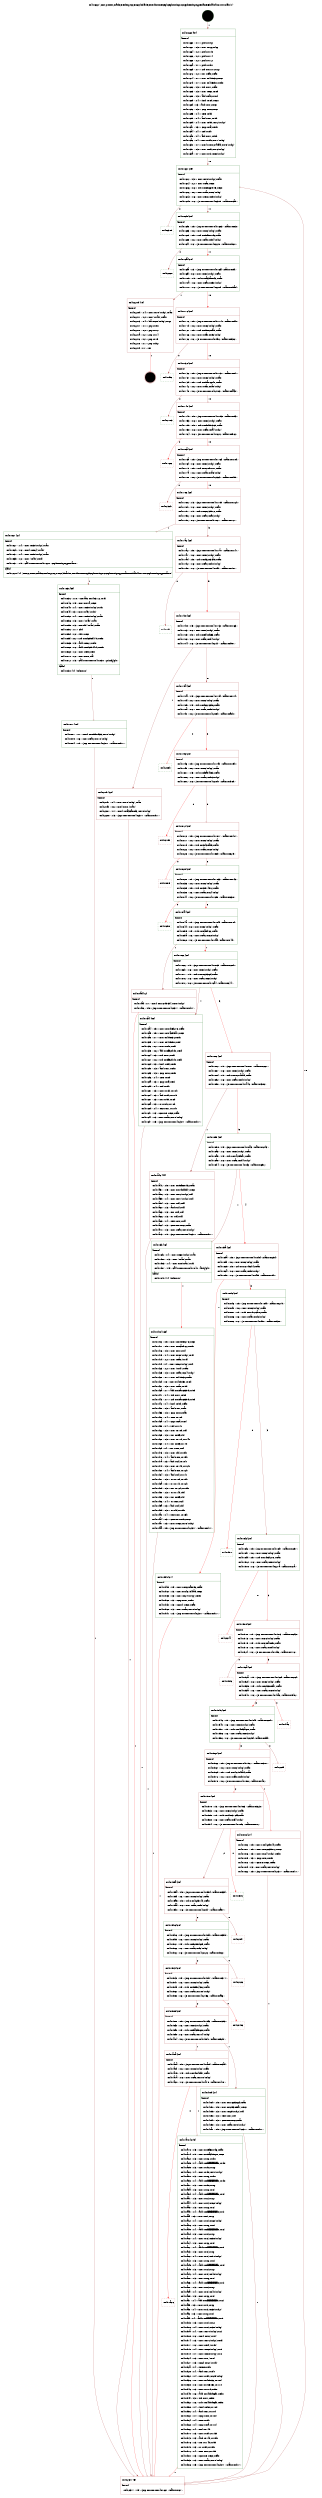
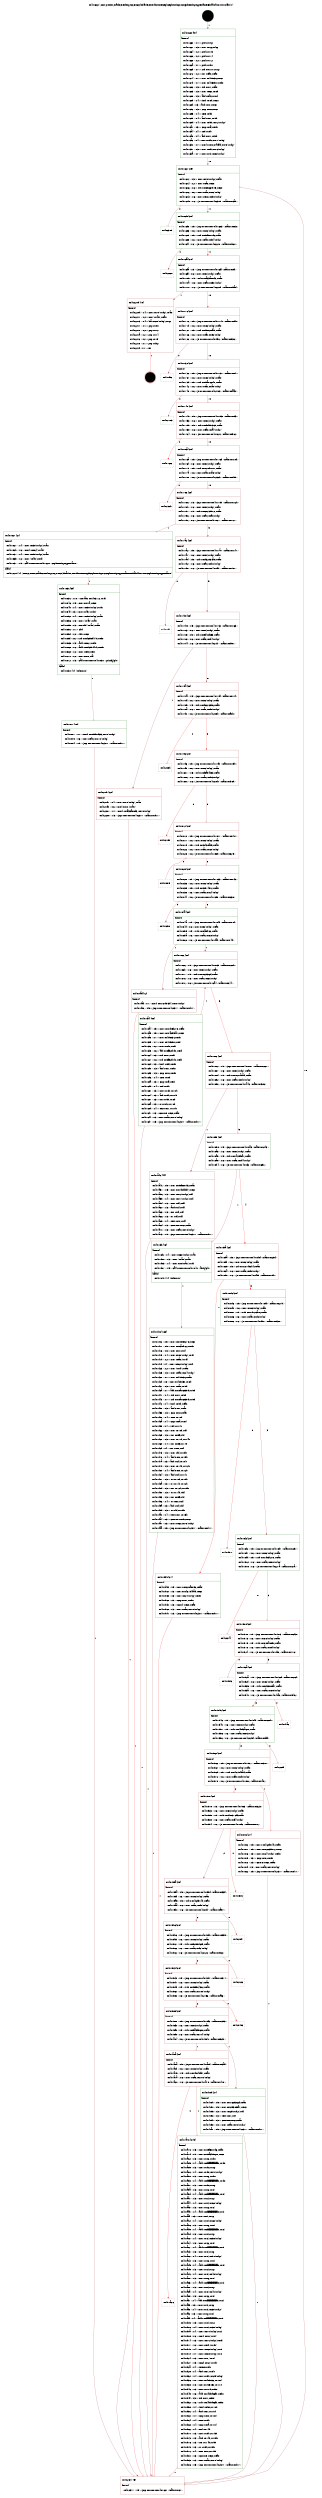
edge "0x401812 [28]" -> "0x401e89": reversed
edge "0x401866 [28]" -> "0x401ca4 [88]": reversed
